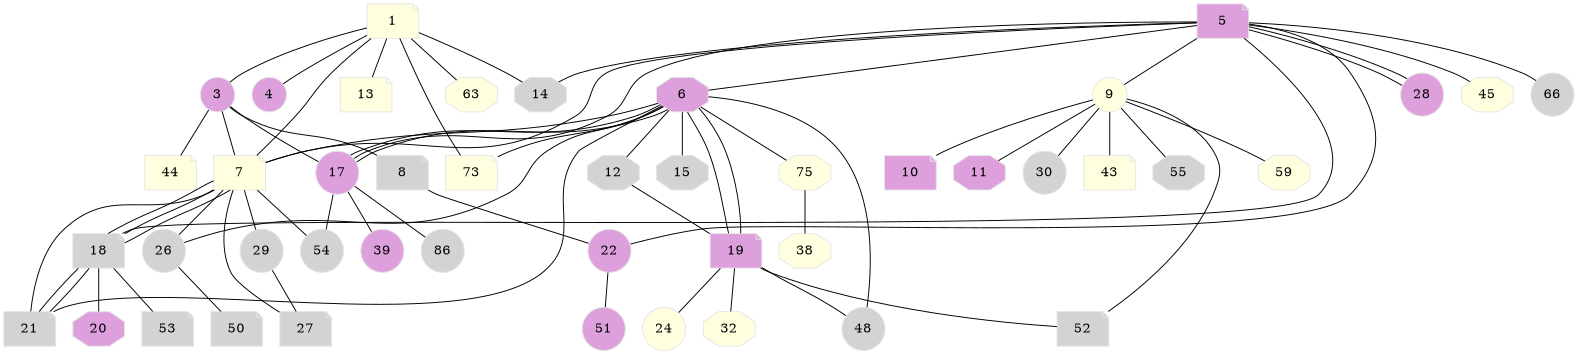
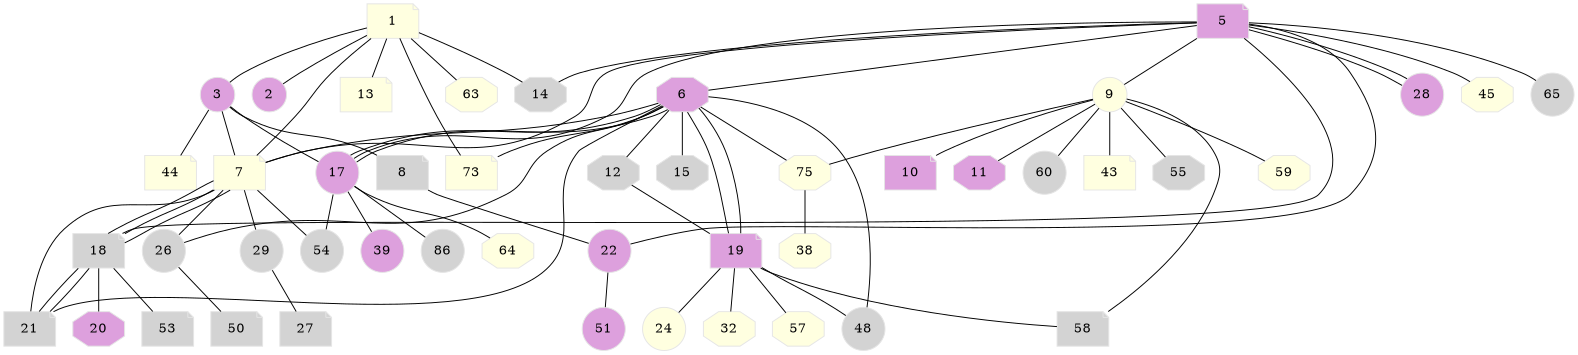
node "4": label "4" -> "2"
node "66": label "66" -> "65"
edge "9" -- "75": added
node "30": label "30" -> "60"
node "64": added
edge "7" -- "27": removed
node "57": added
node "52": label "52" -> "58"
